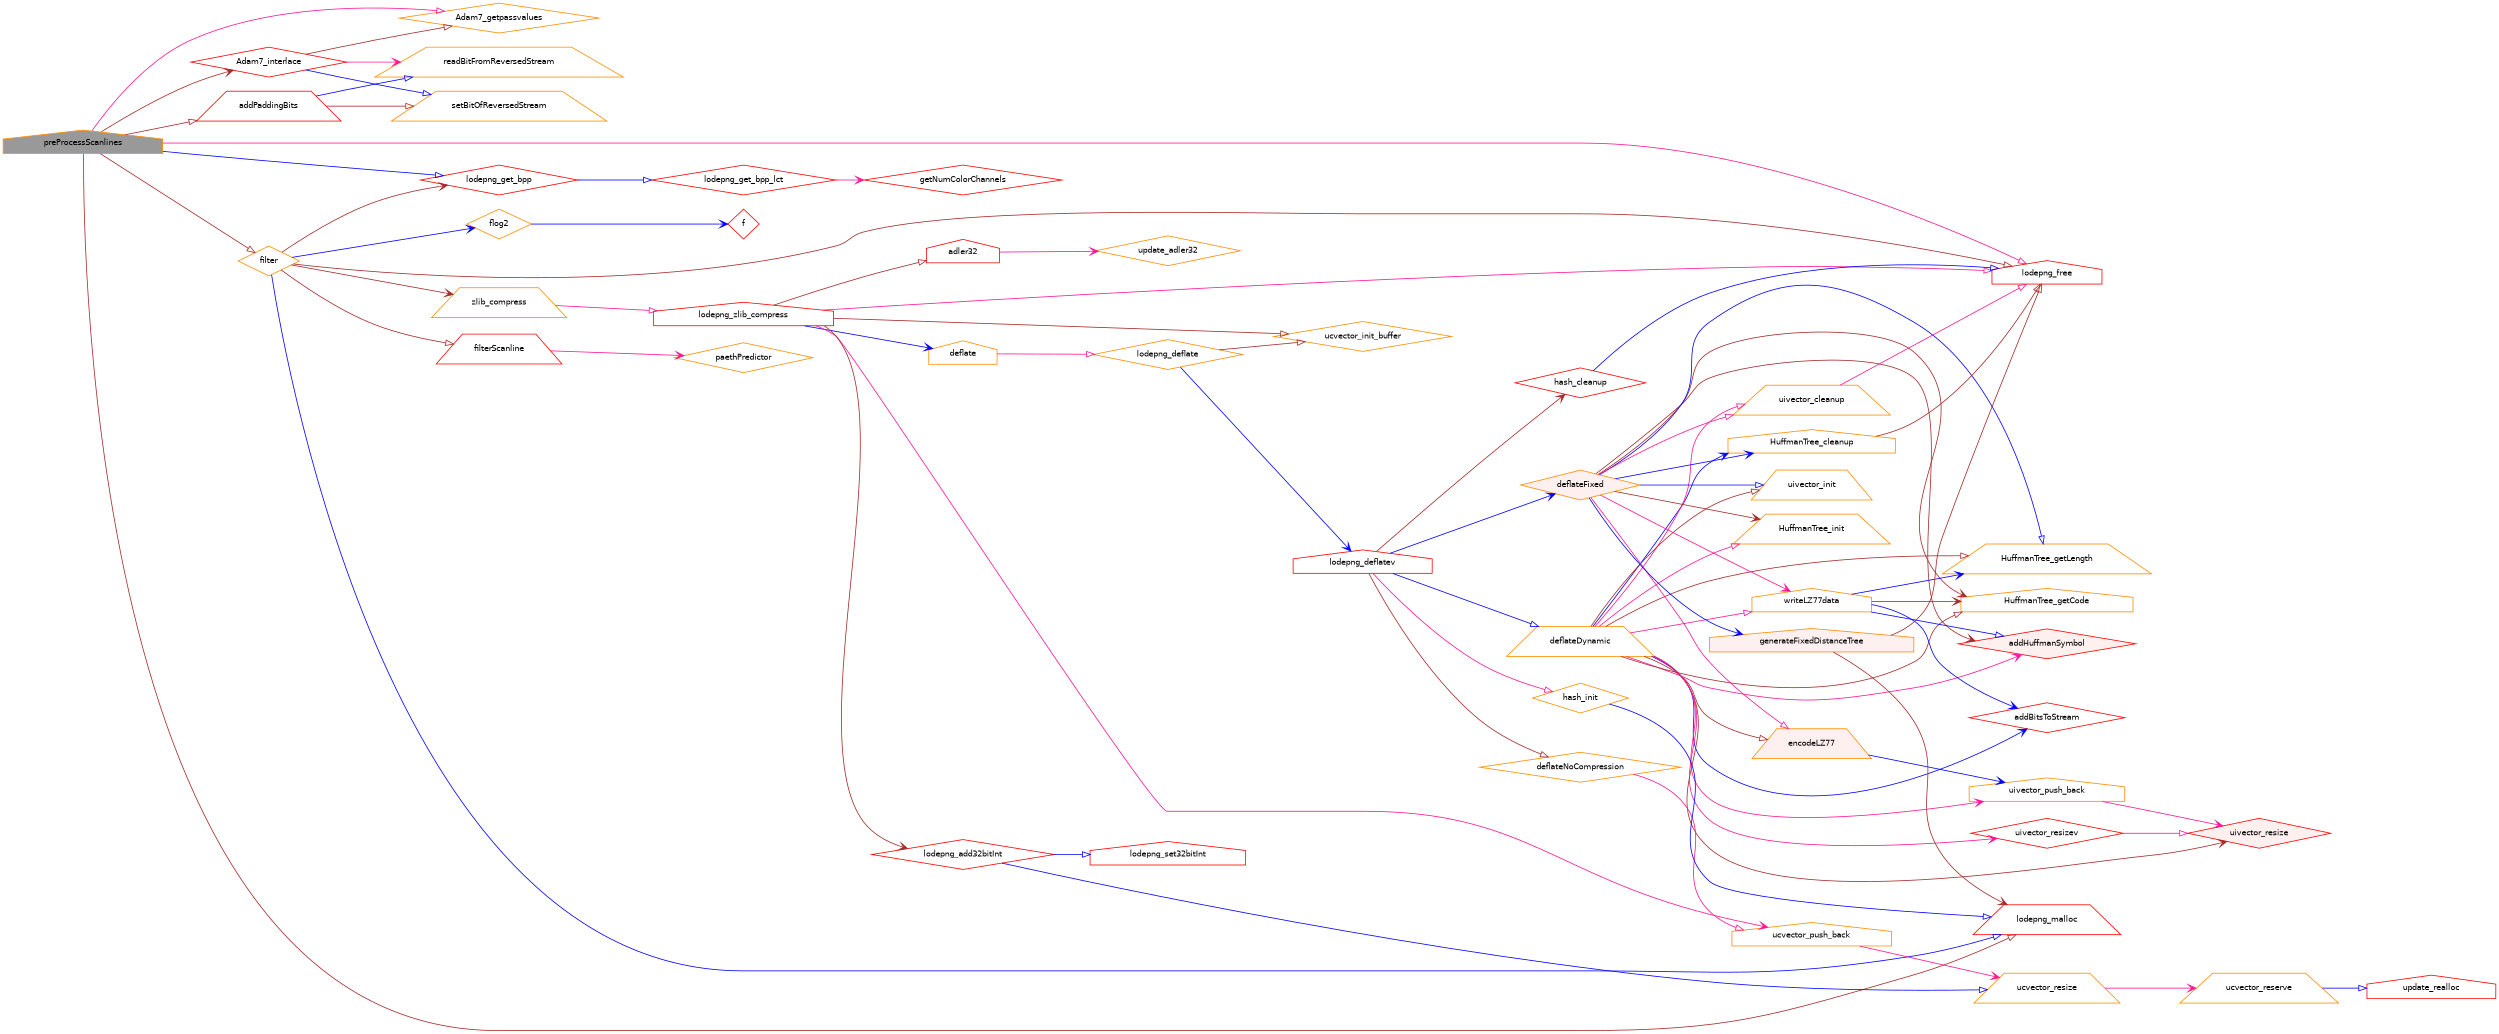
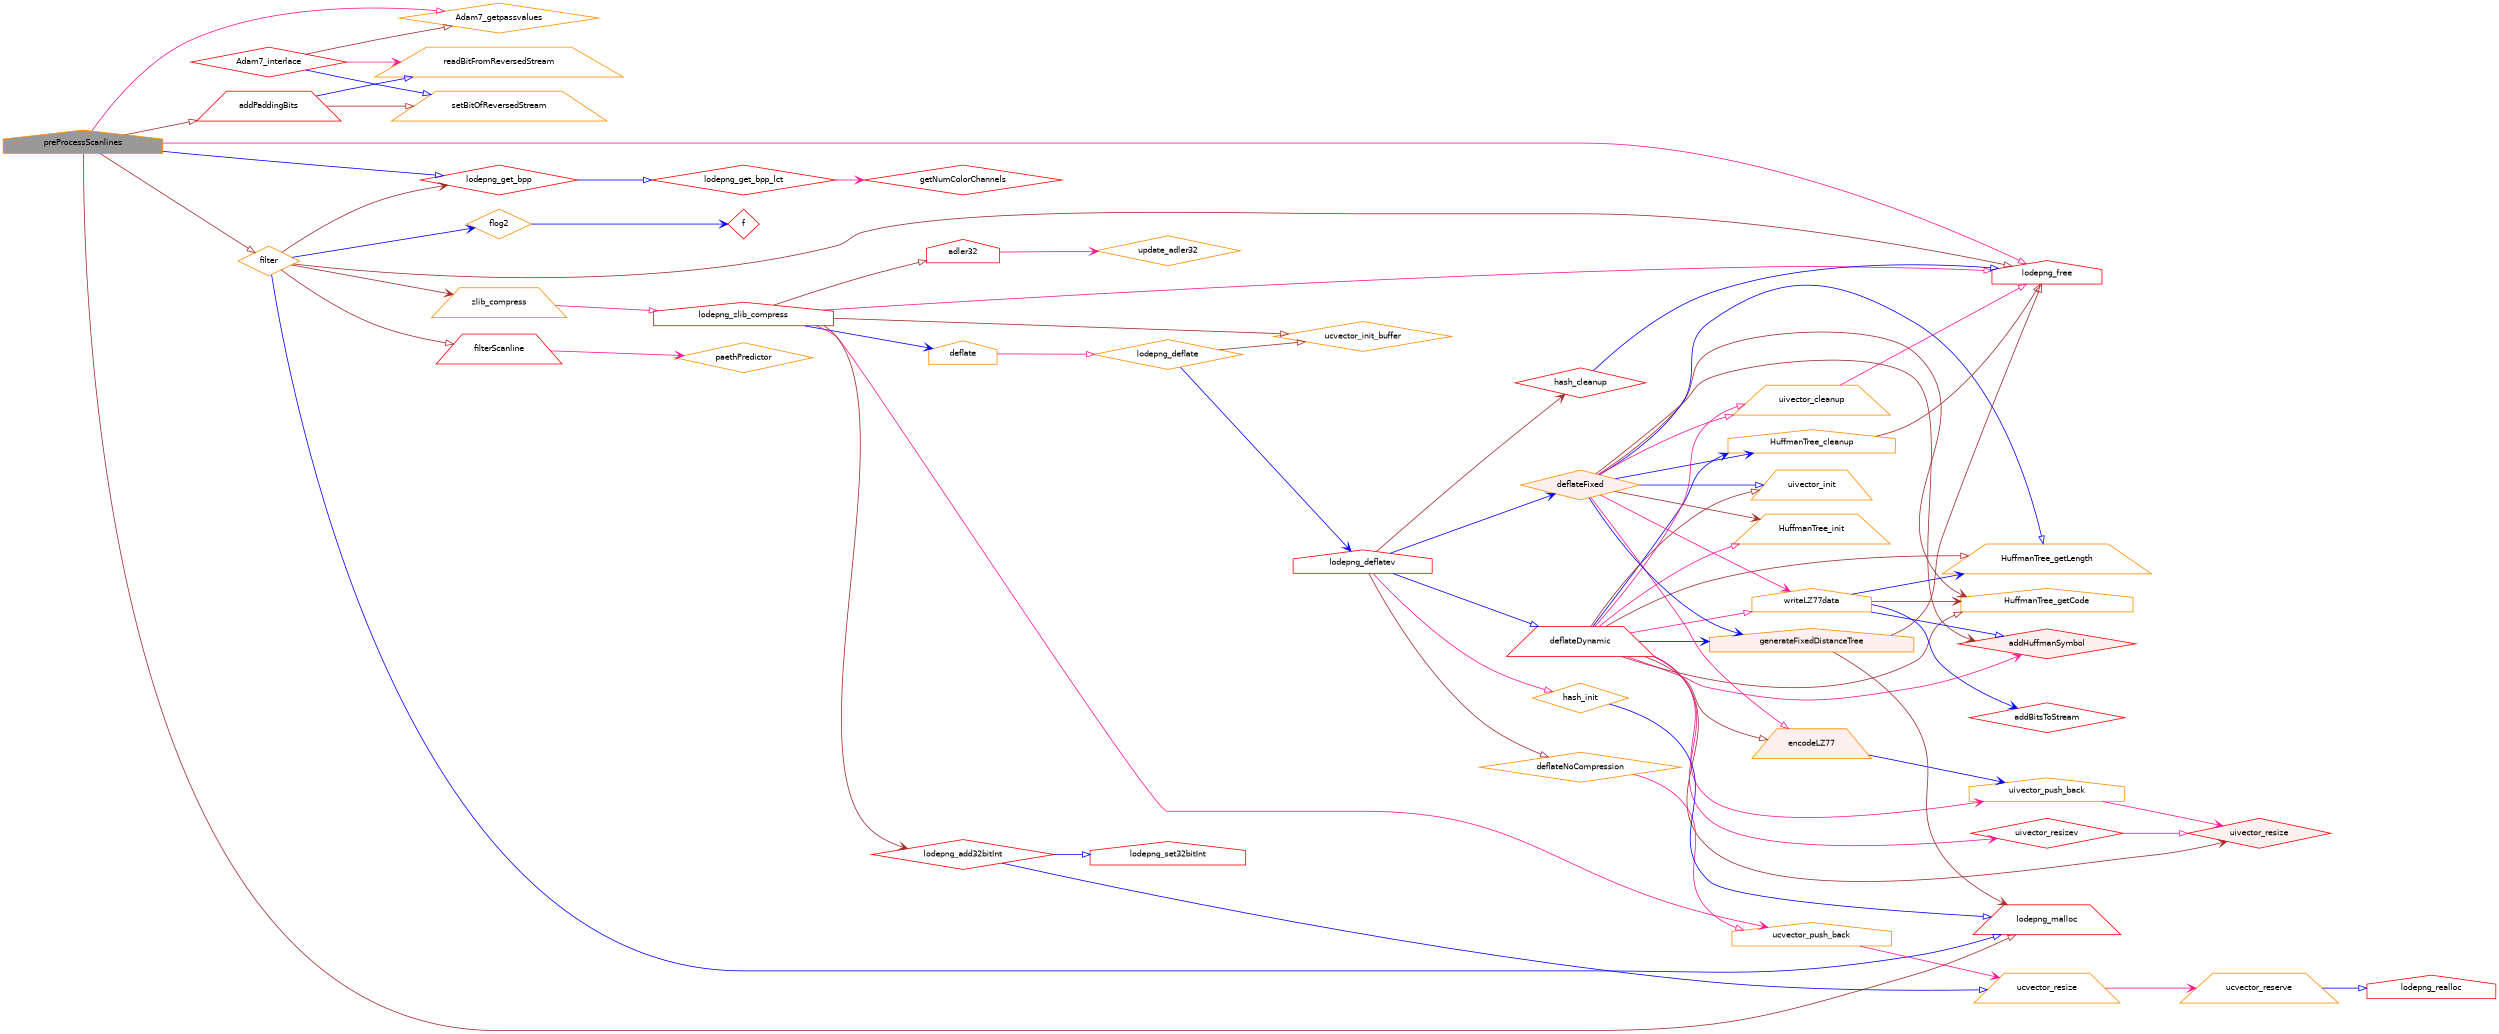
edge "preProcessScanlines" -> "Adam7_interlace": removed
node "deflateDynamic": color darkorange -> red
edge "deflateDynamic" -> "addBitsToStream": now "deflateDynamic" -> "generateFixedDistanceTree"
node "update_realloc": label "update_realloc" -> "lodepng_realloc"
